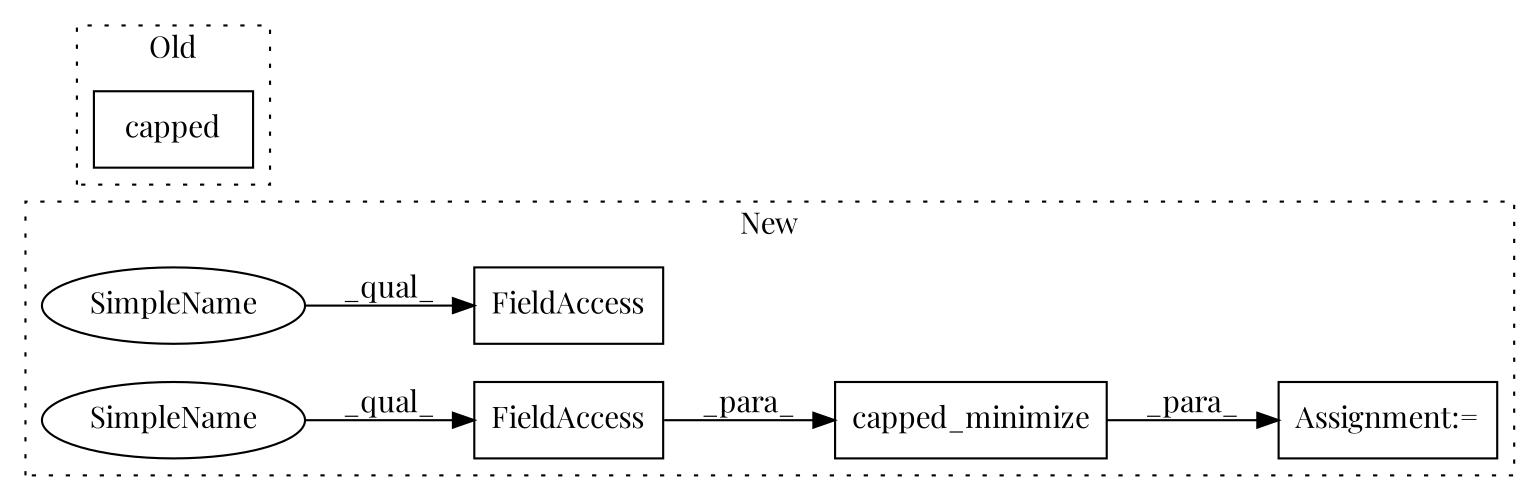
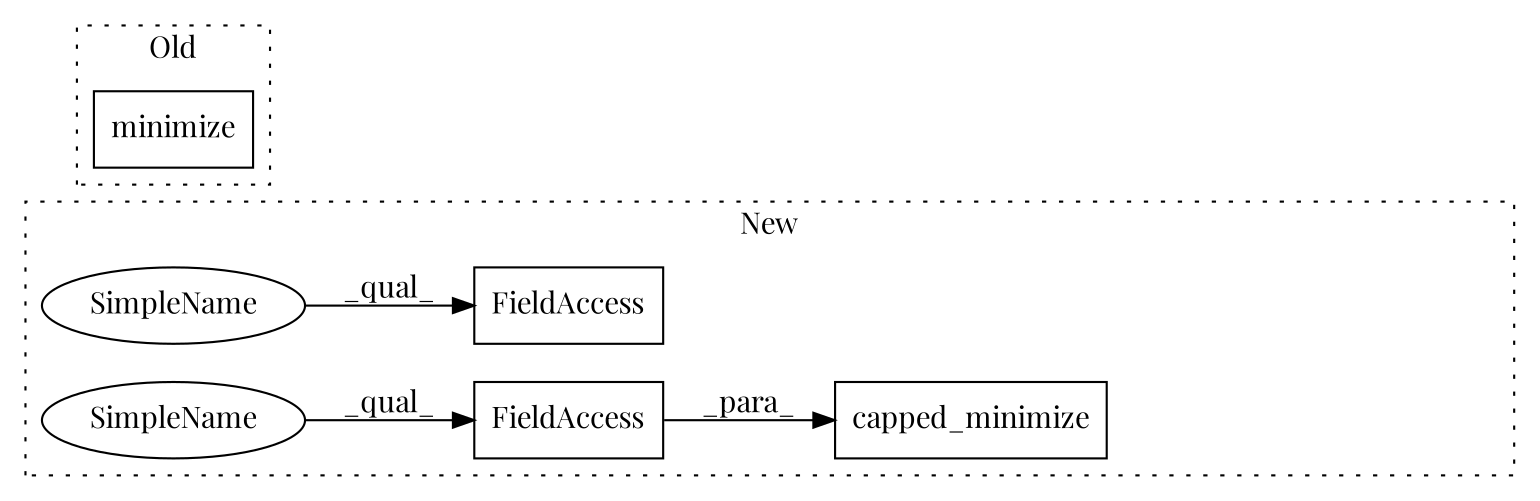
node "capped": label "capped" -> "minimize"
node "Assignment:=": removed
